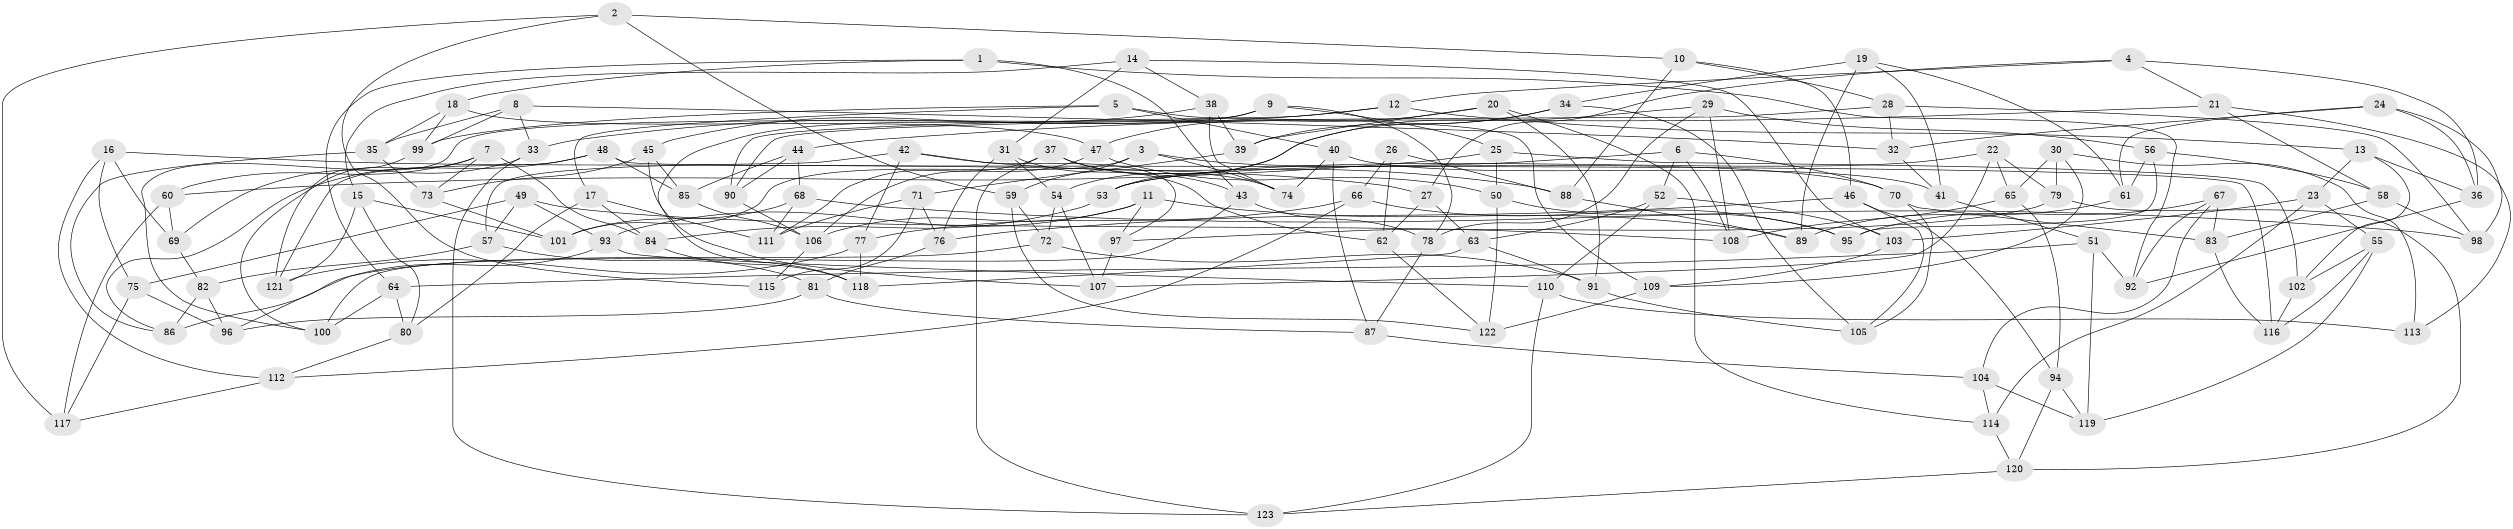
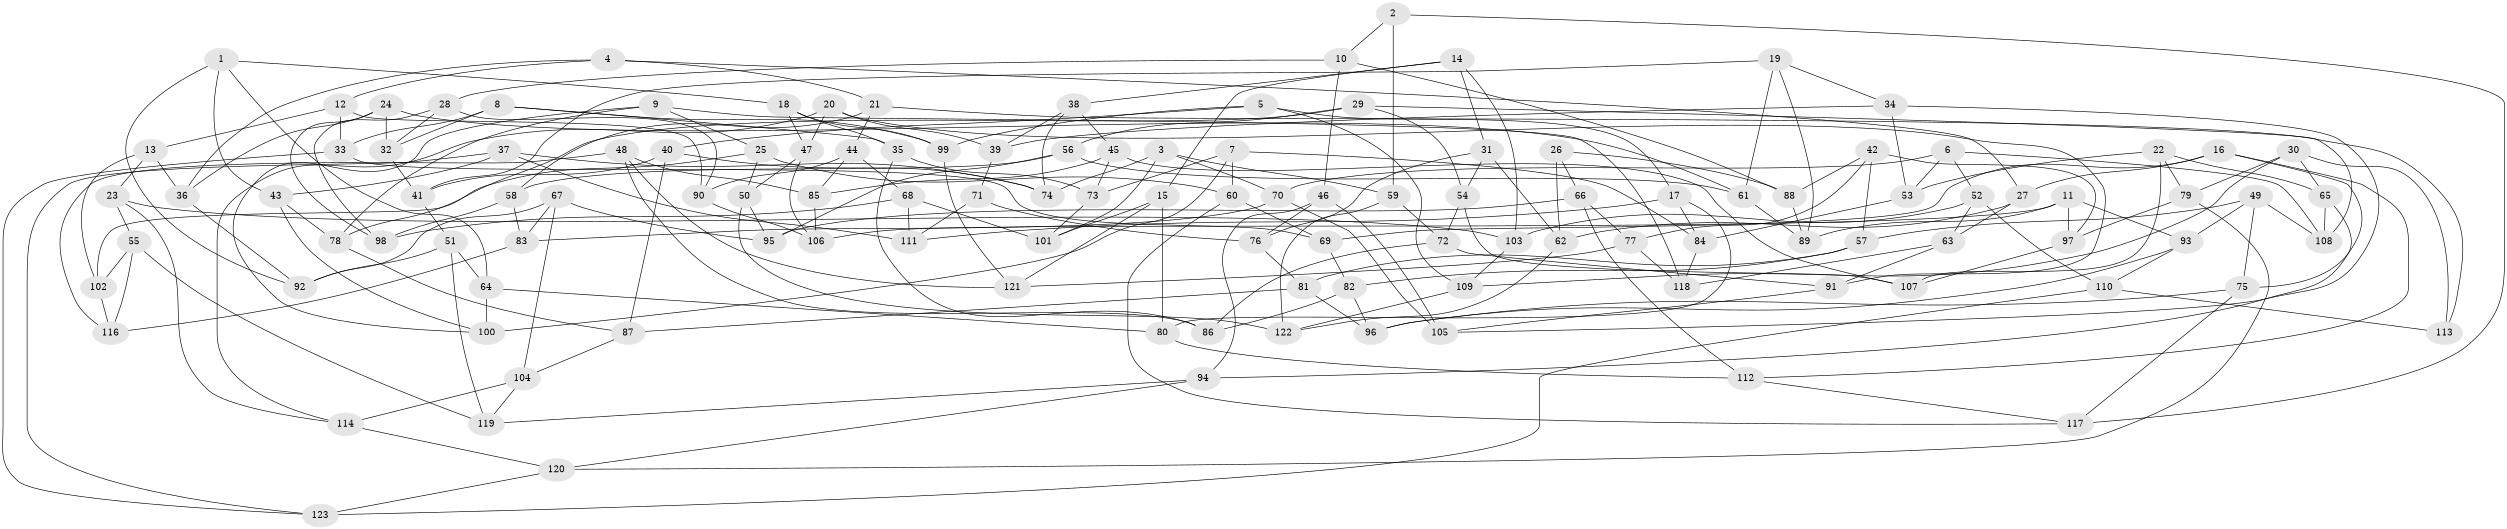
node "115": removed
